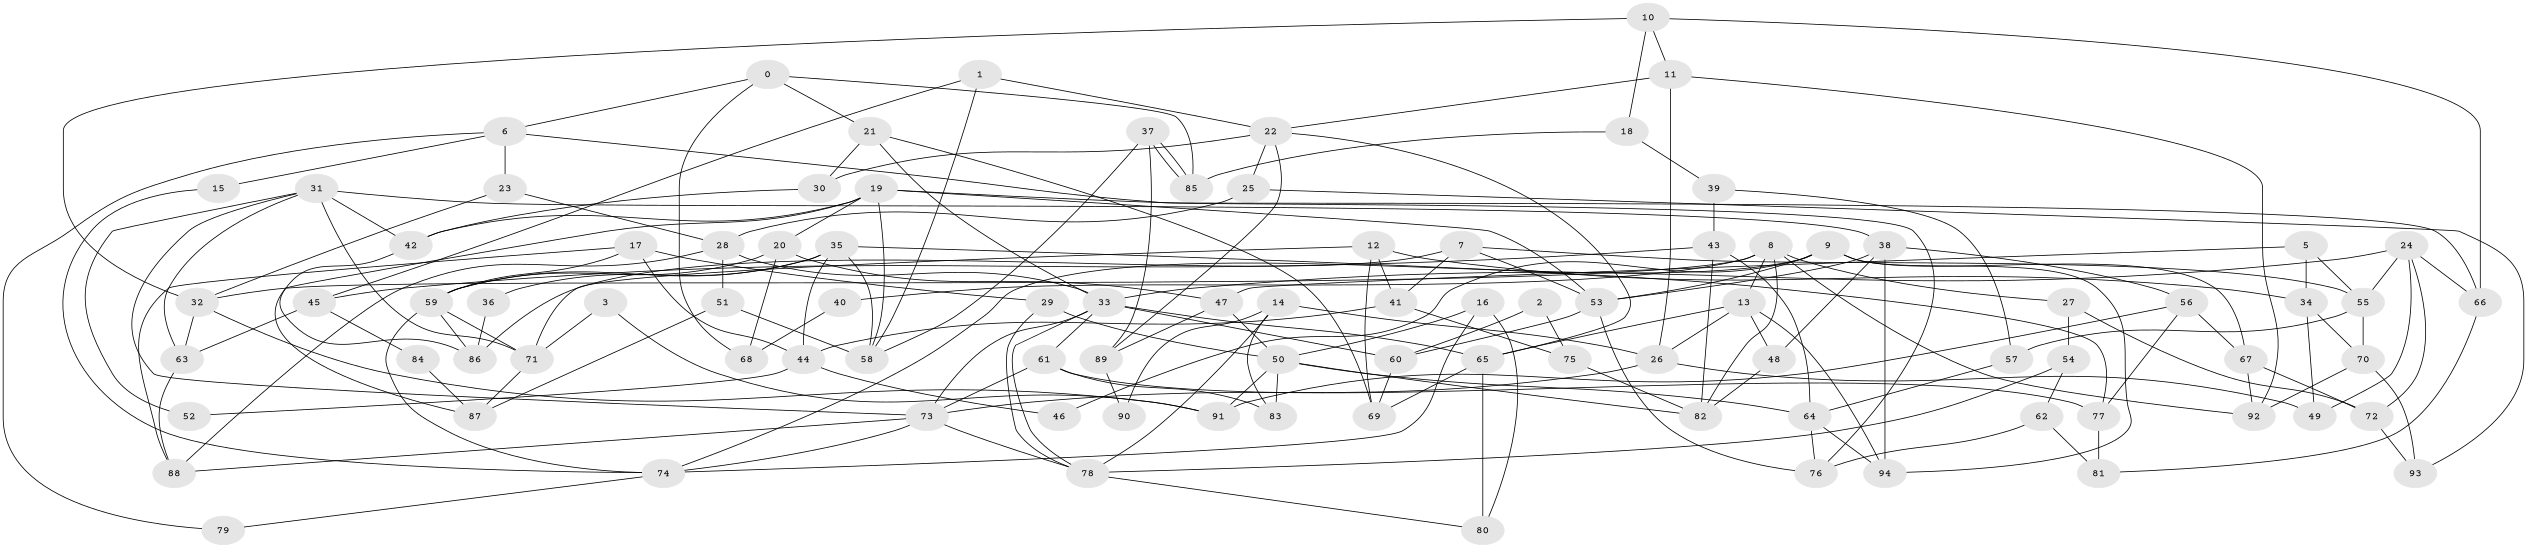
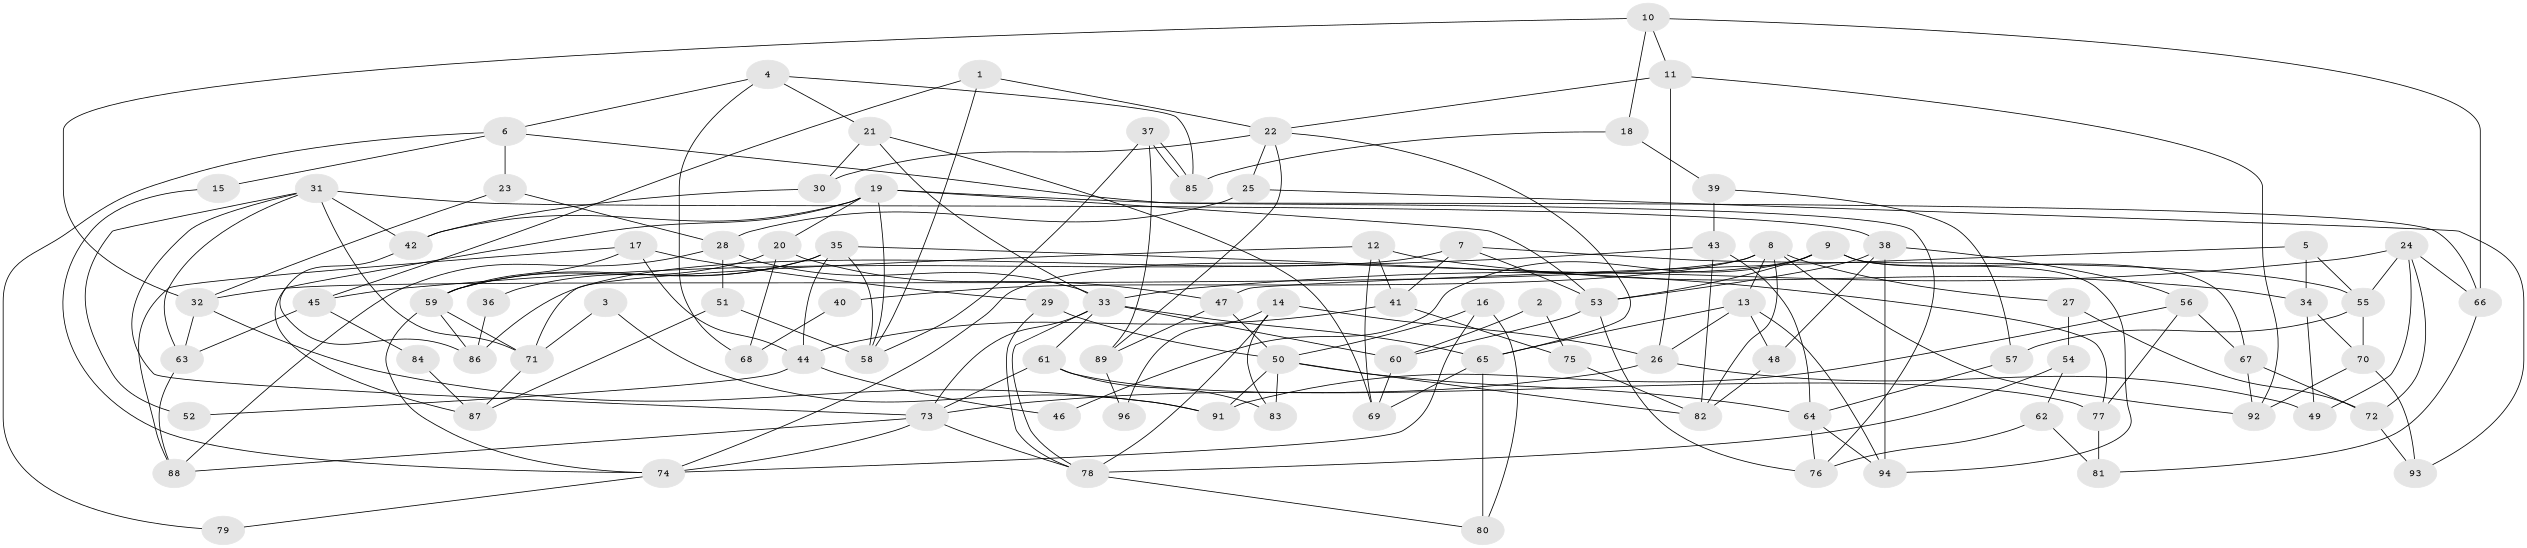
node "0": label "0" -> "4"
node "90": label "90" -> "96"
